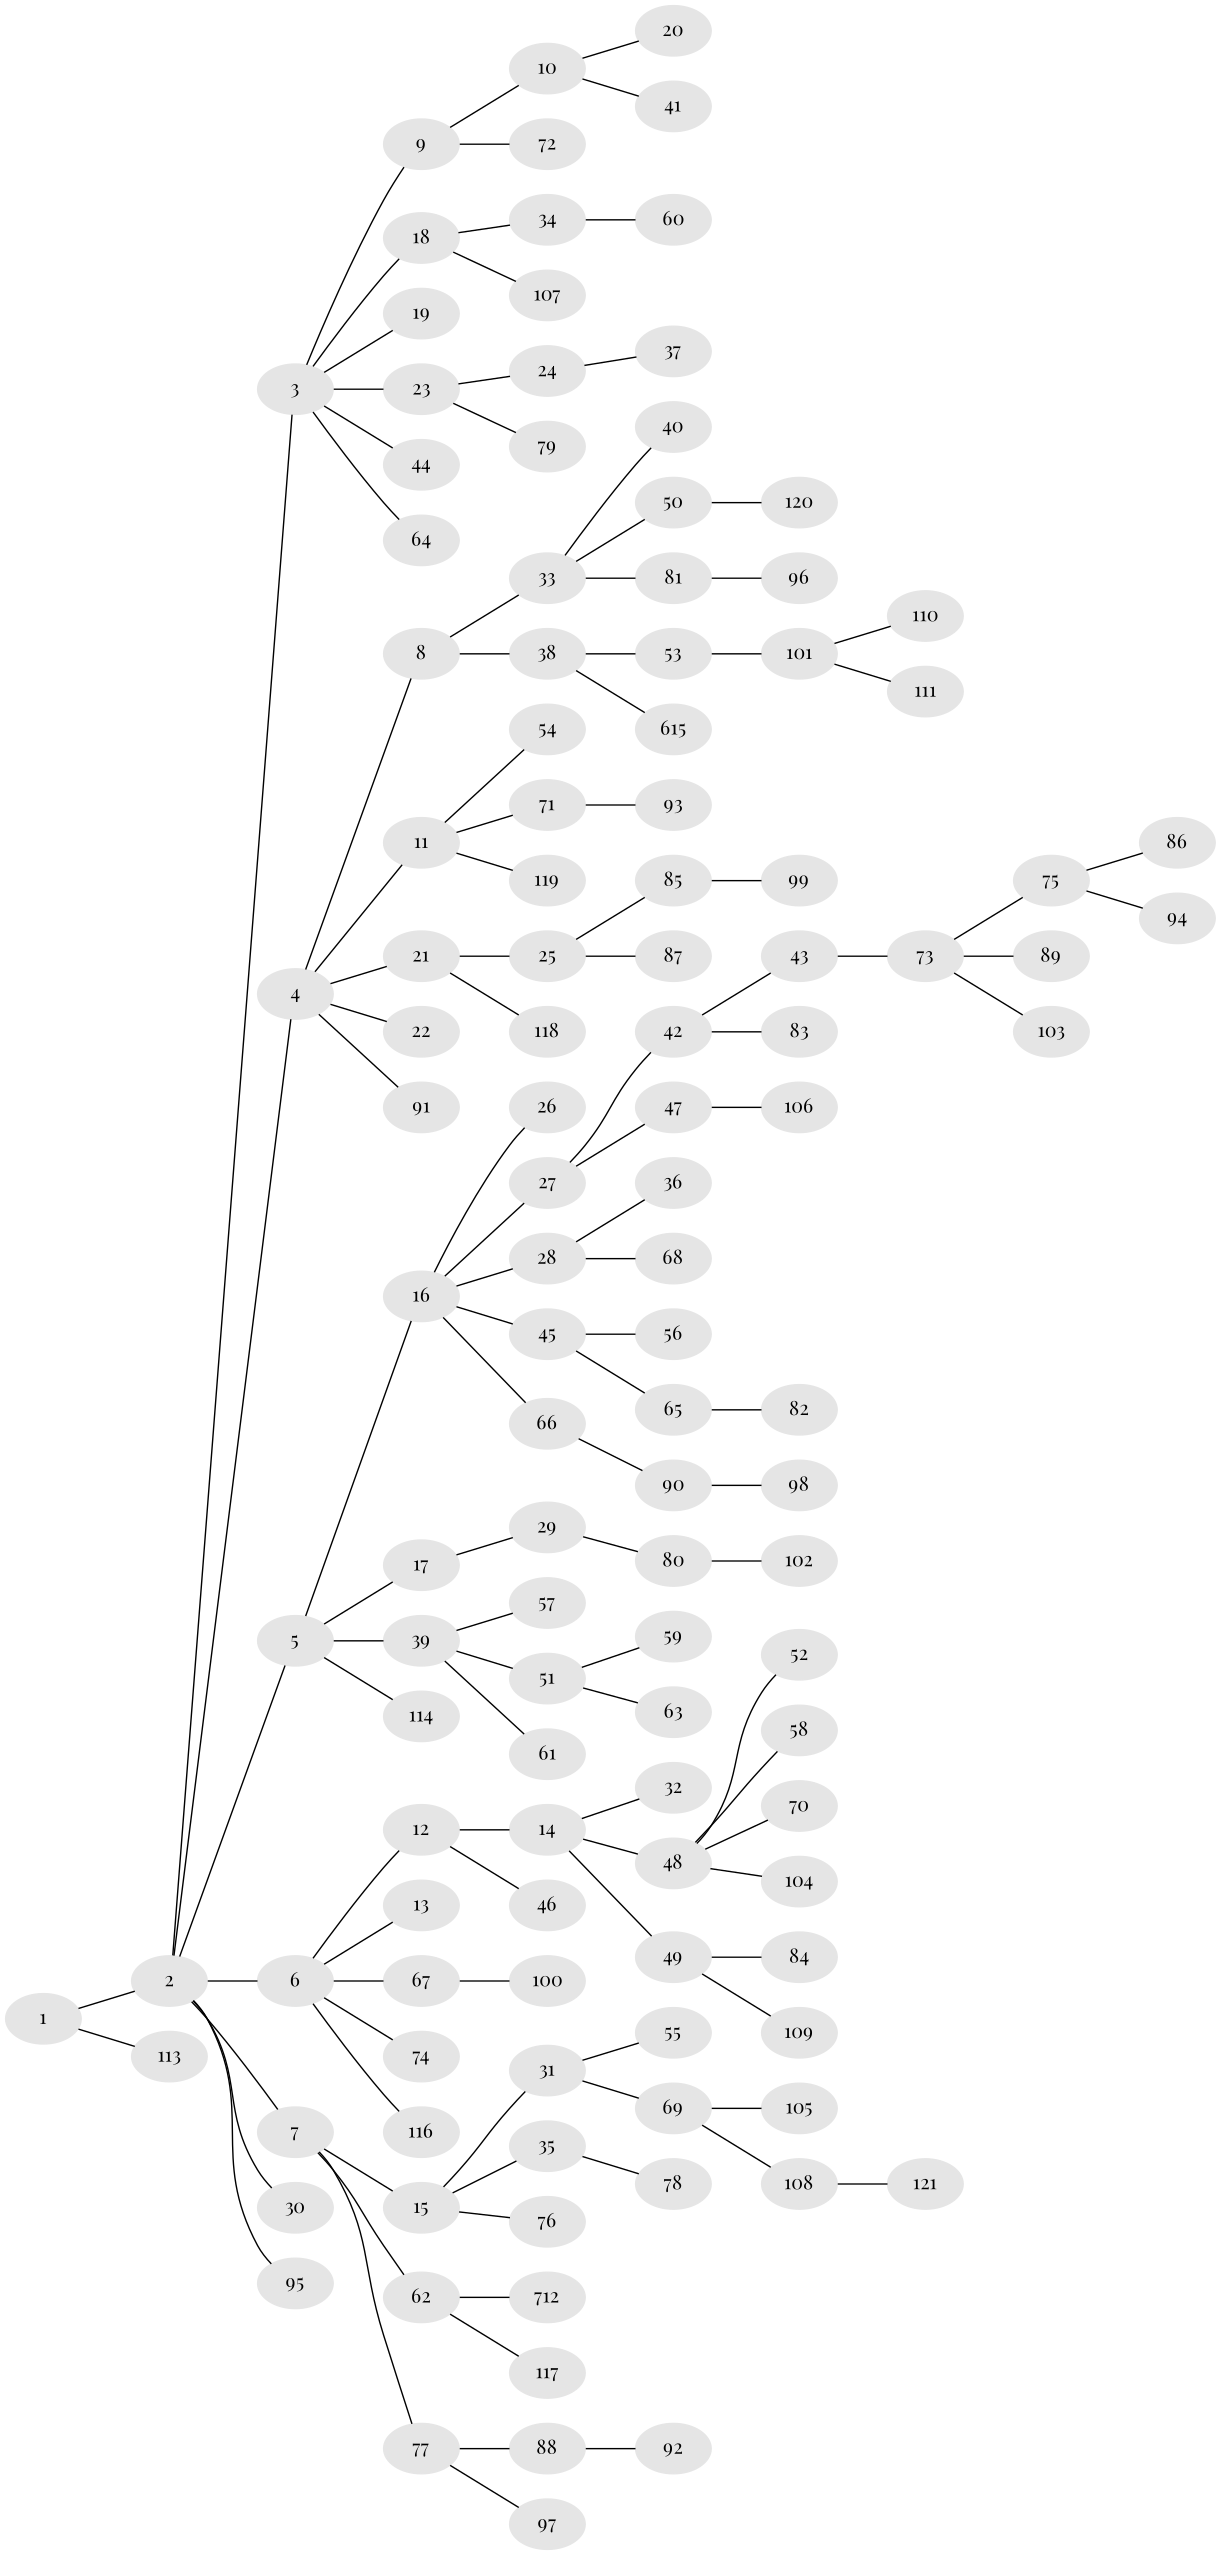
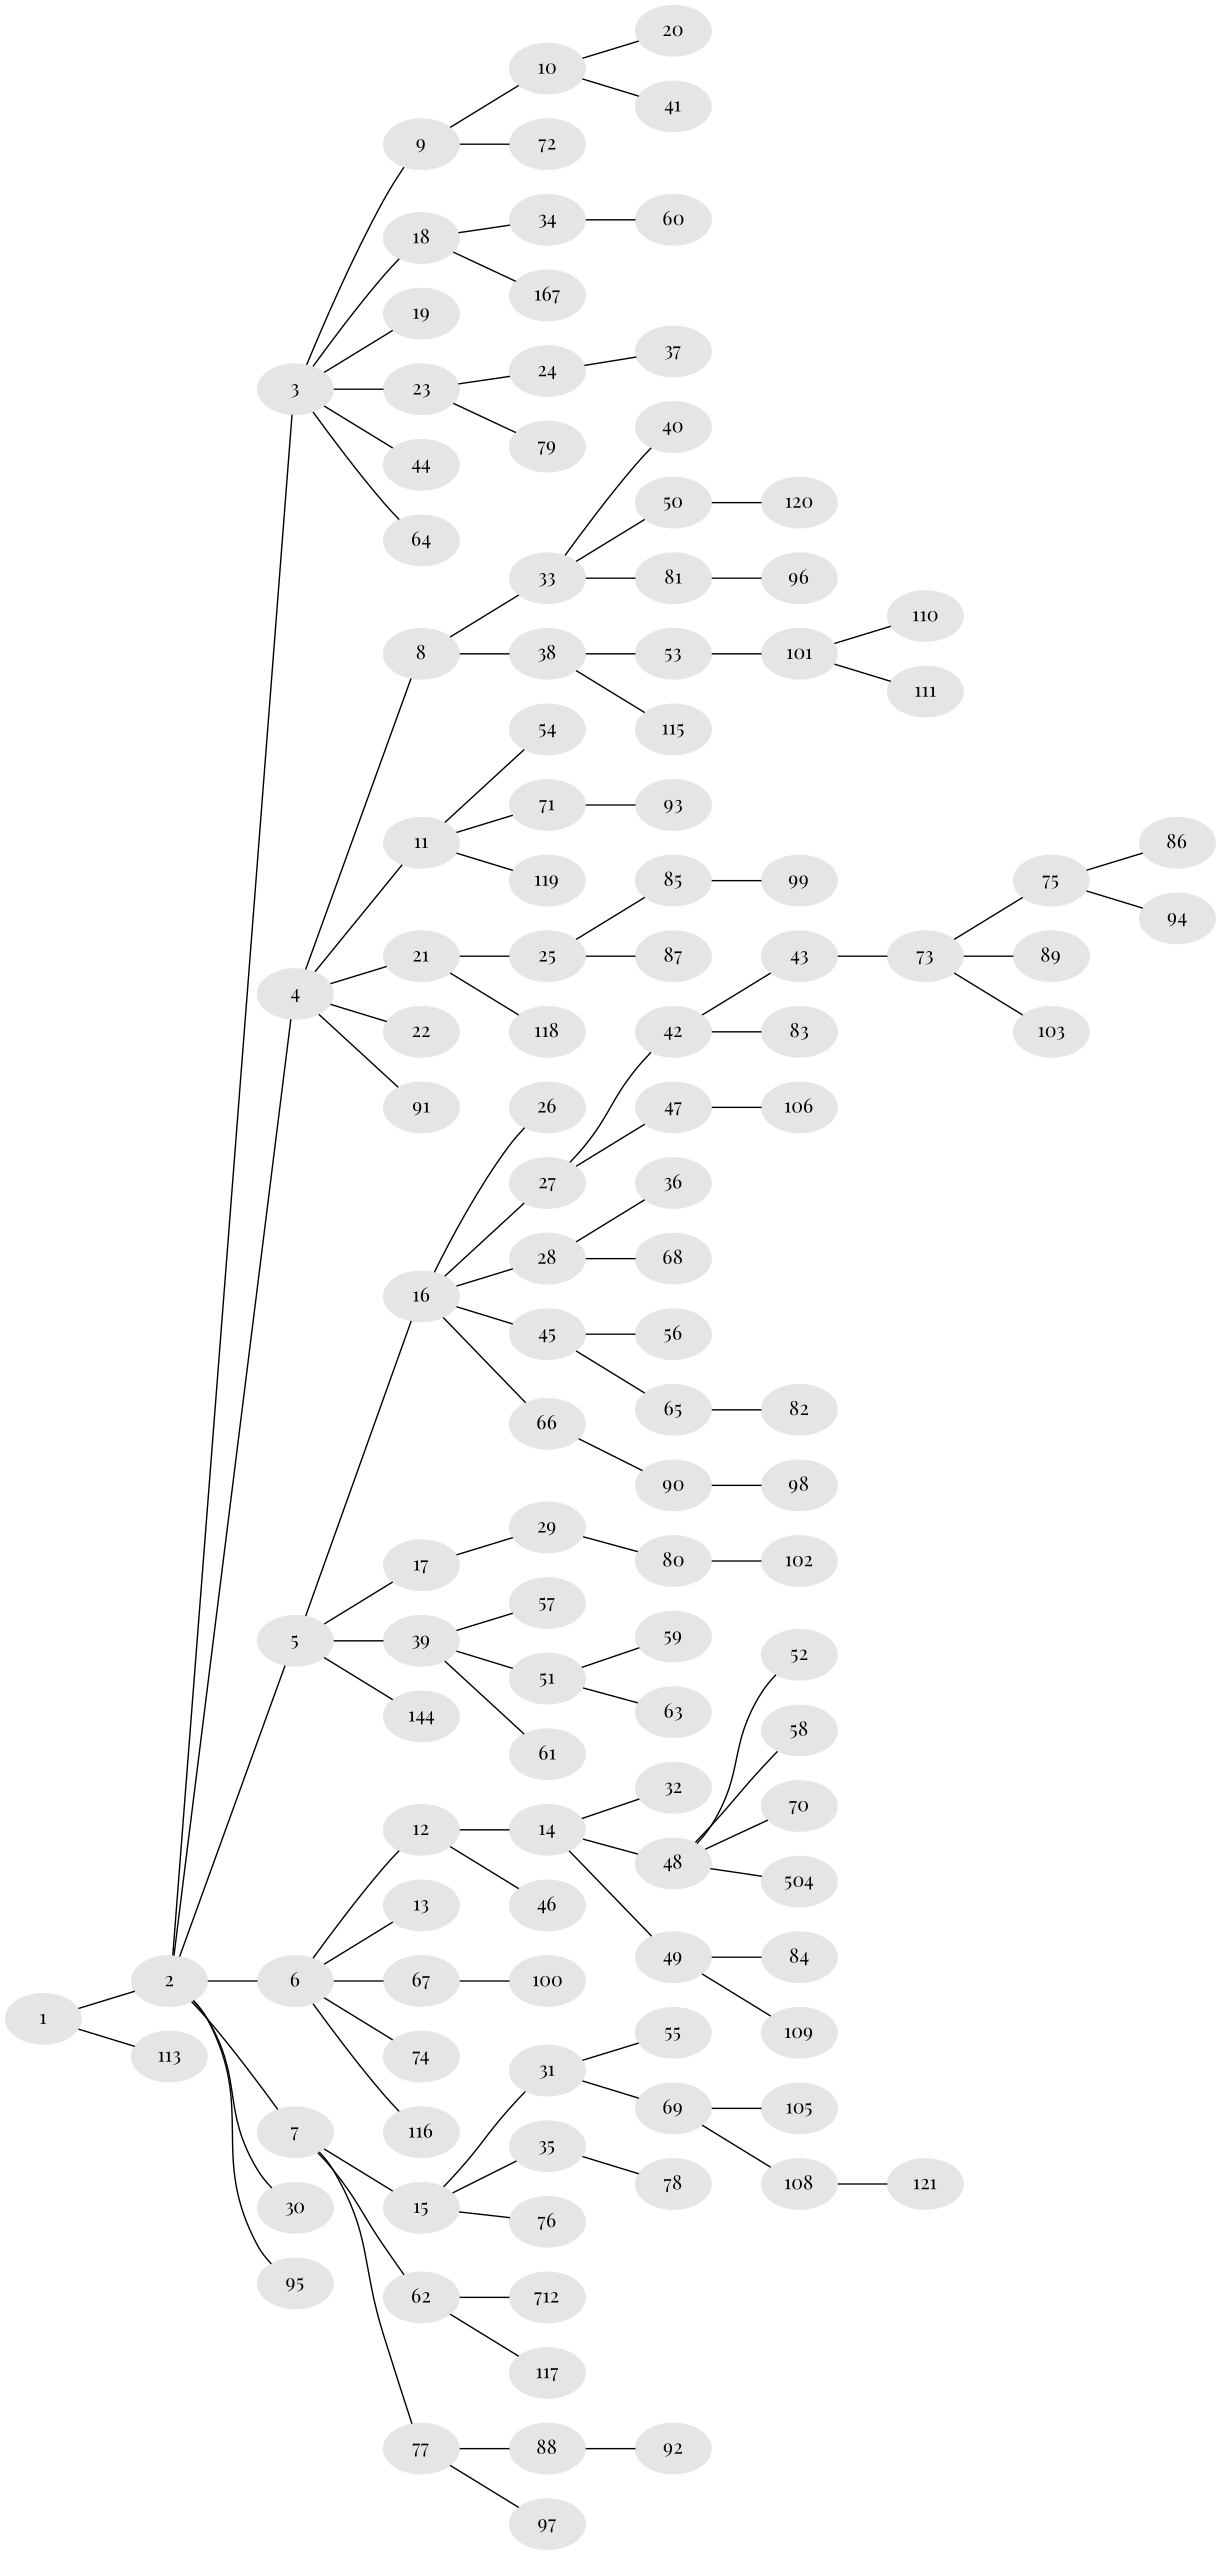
node "107": label "107" -> "167"
node "615": label "615" -> "115"
node "114": label "114" -> "144"
node "104": label "104" -> "504"
